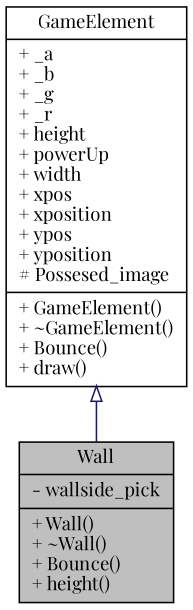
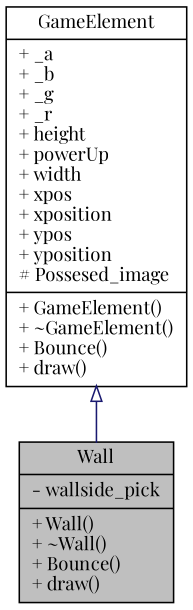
node "Wall": text "+ height()" -> "+ draw()"
